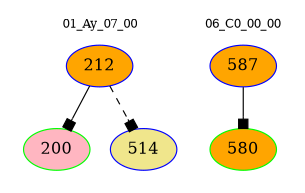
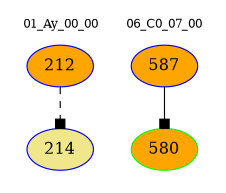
cluster "01_Ay_07_00": label "01_Ay_07_00" -> "01_Ay_00_00"
cluster "06_C0_00_00": label "06_C0_00_00" -> "06_C0_07_00"
node "200": removed
node "514": label "514" -> "214"
